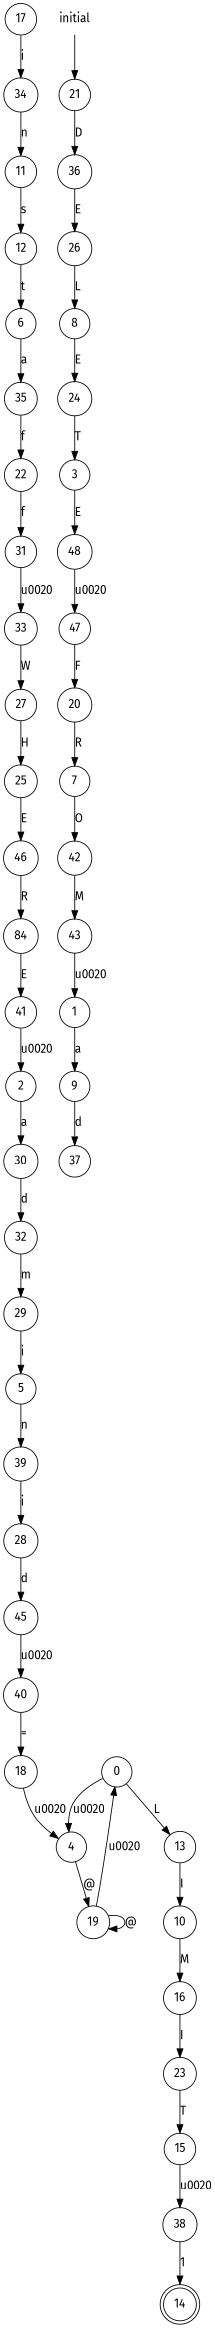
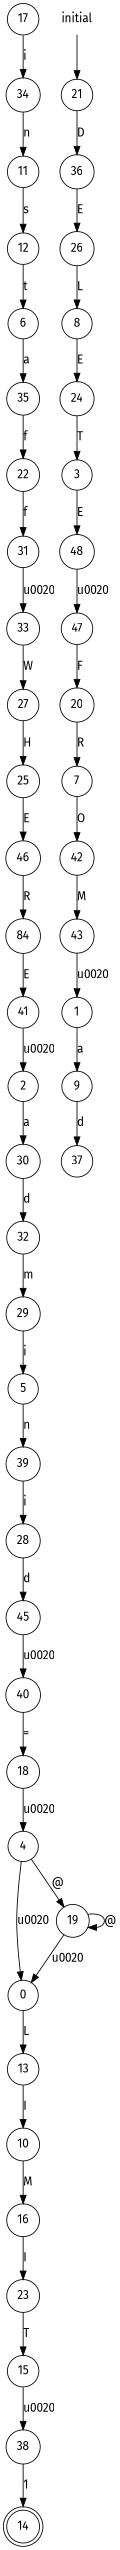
edge "0" -> "4": reversed
